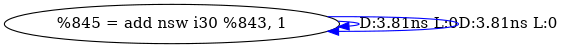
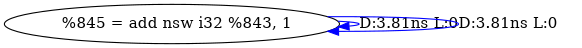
node "%845 = add nsw i30 %843, 1": label "%845 = add nsw i30 %843, 1" -> "%845 = add nsw i32 %843, 1"
